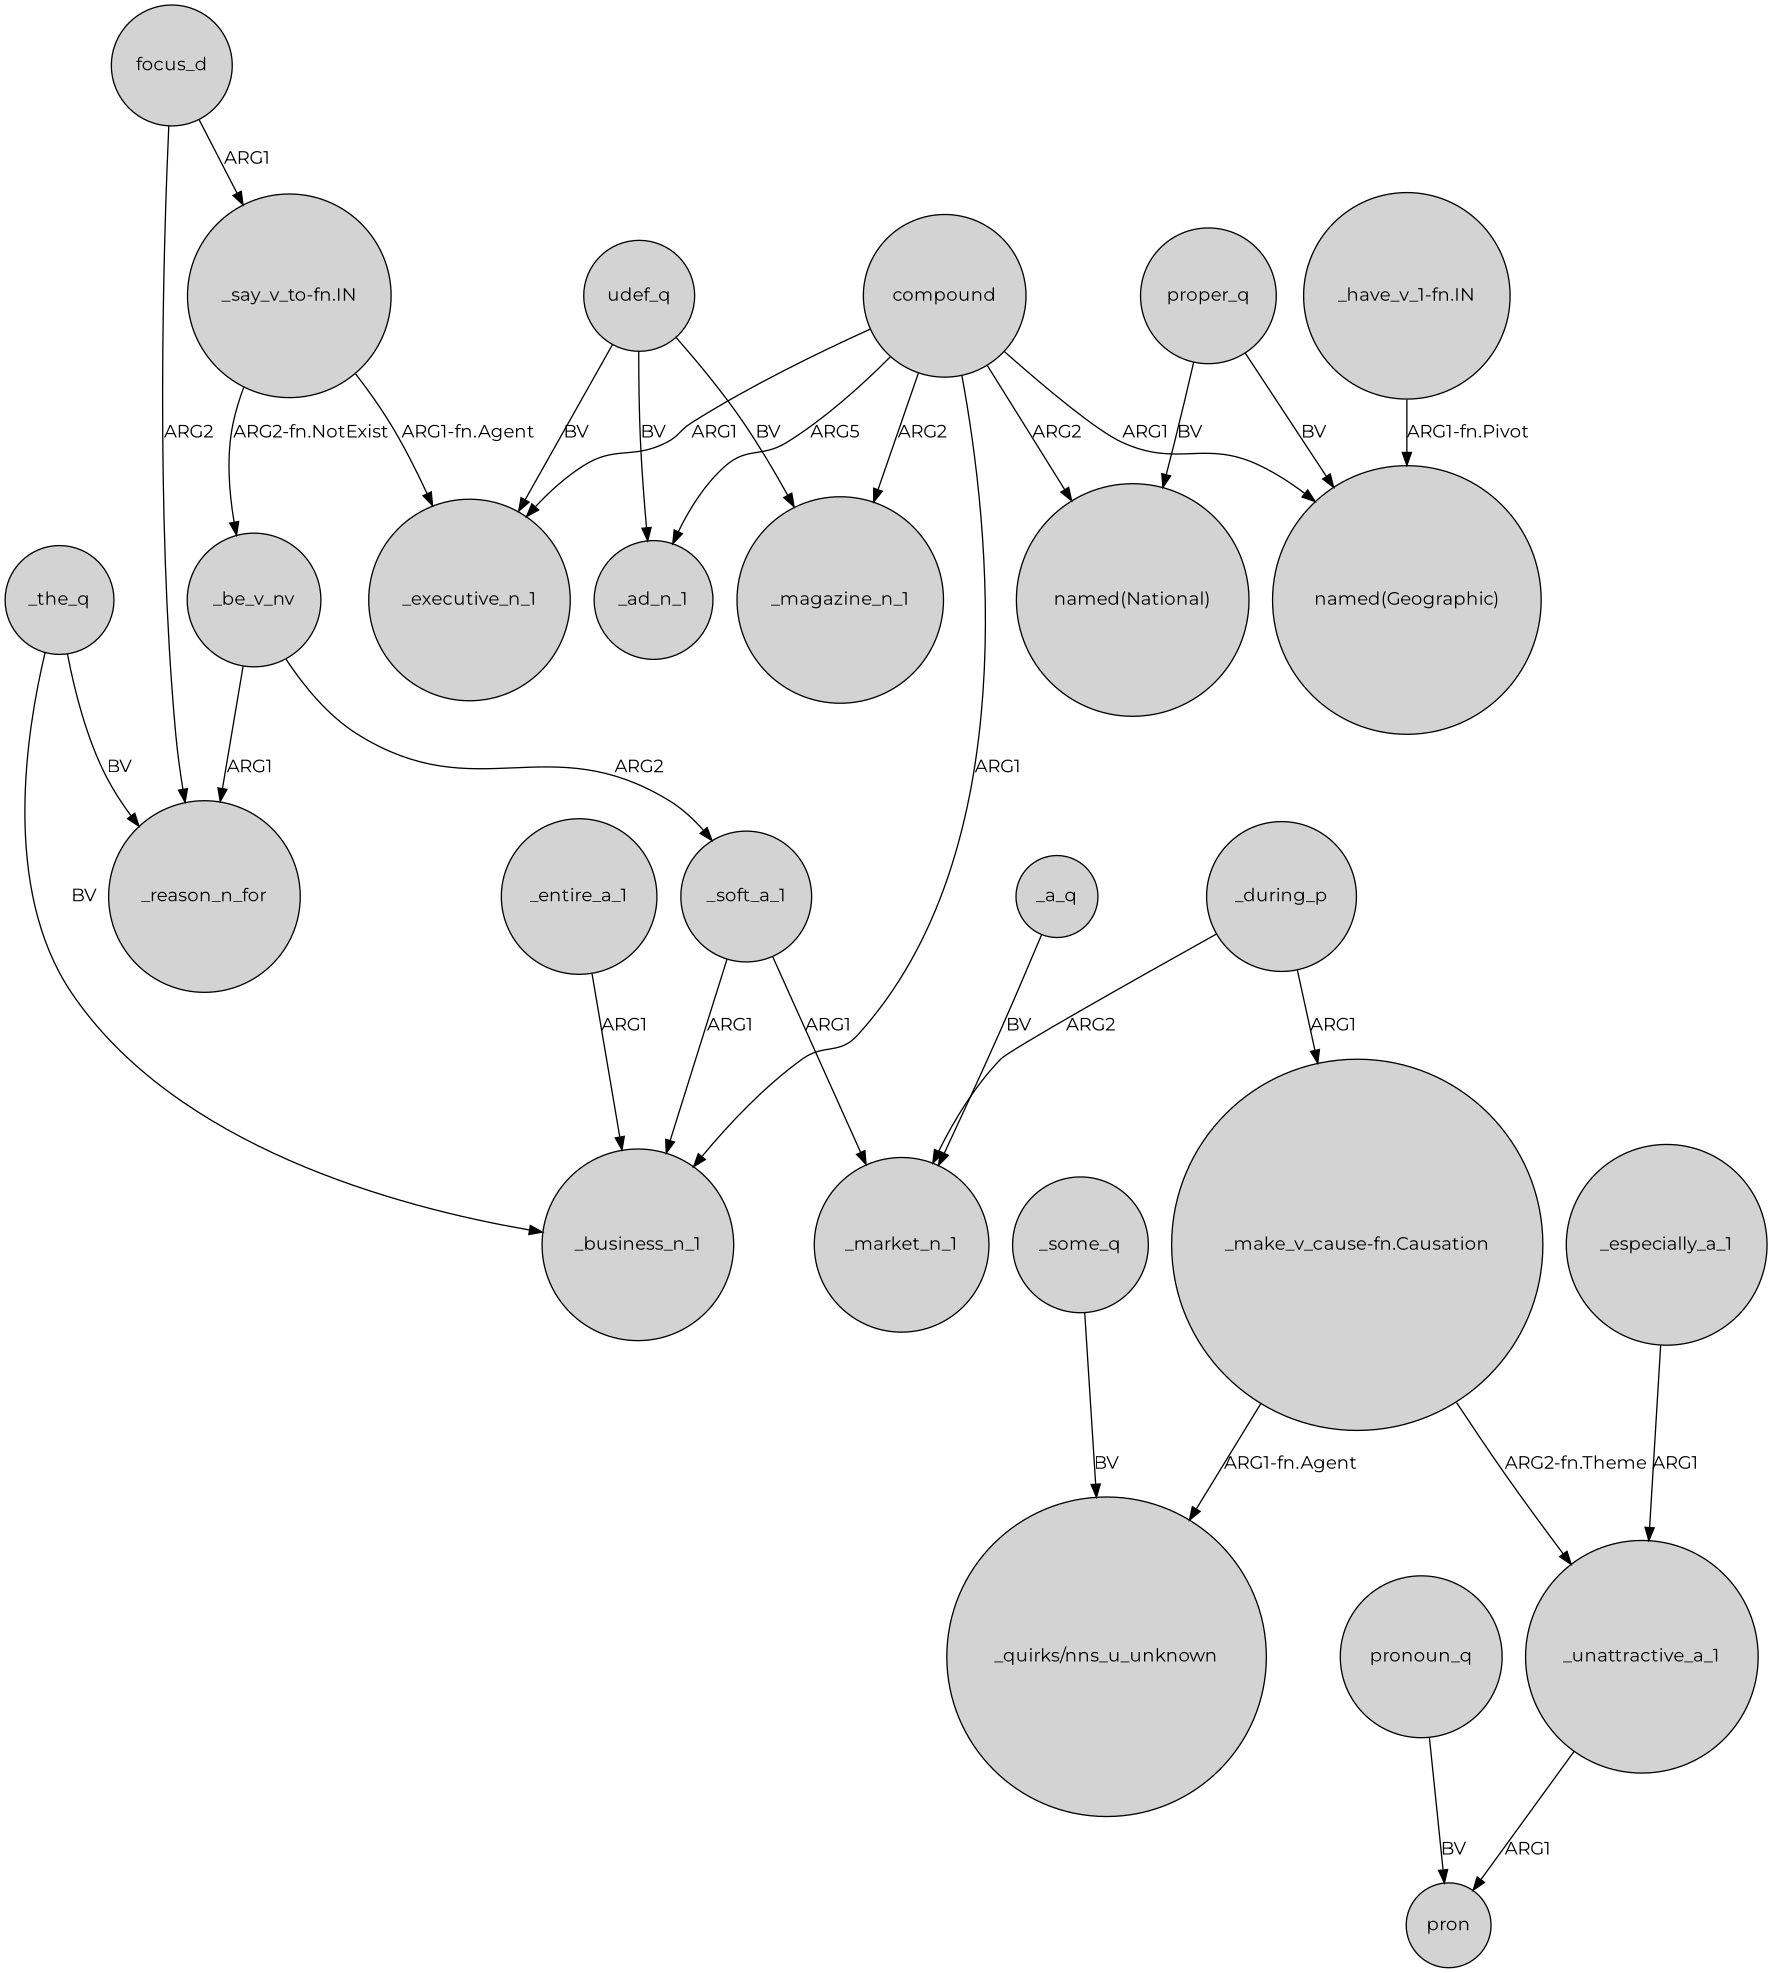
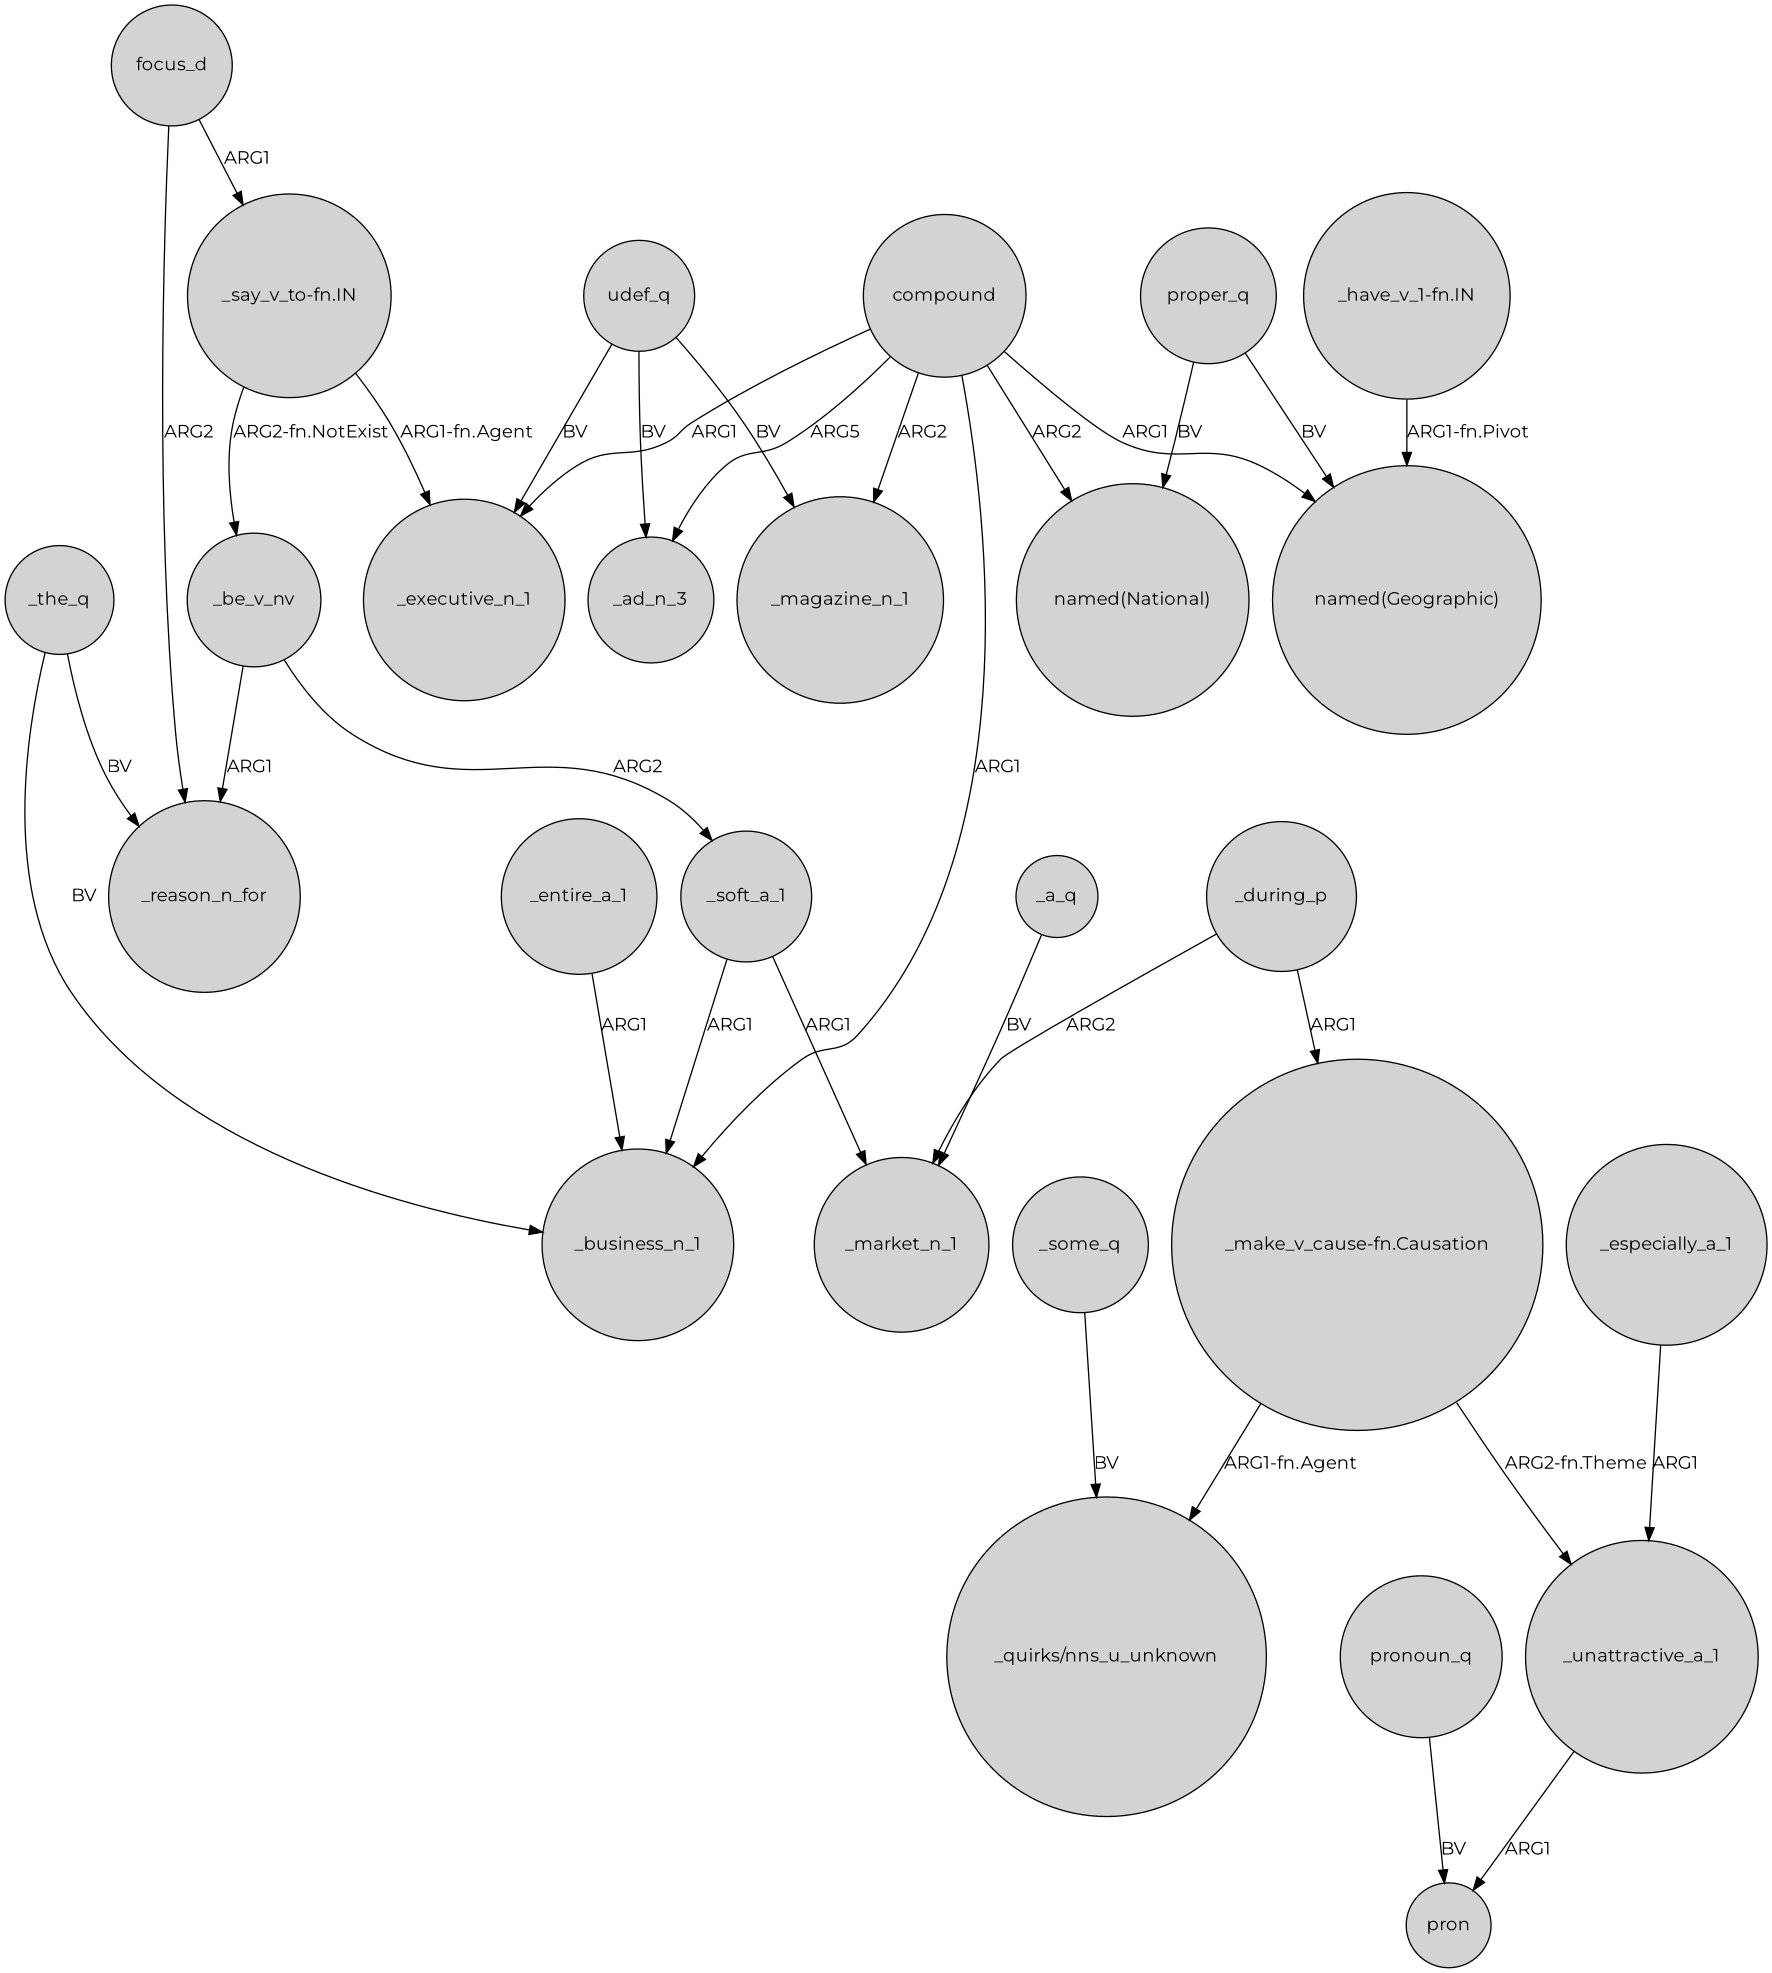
node "_ad_n_1": label "_ad_n_1" -> "_ad_n_3"
